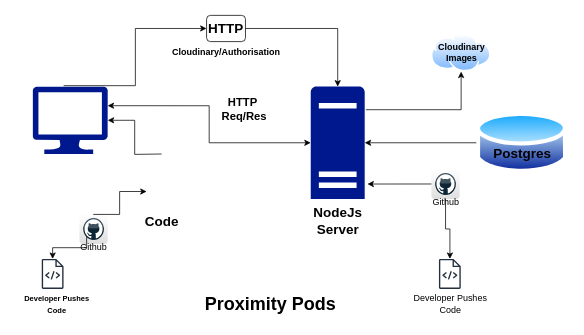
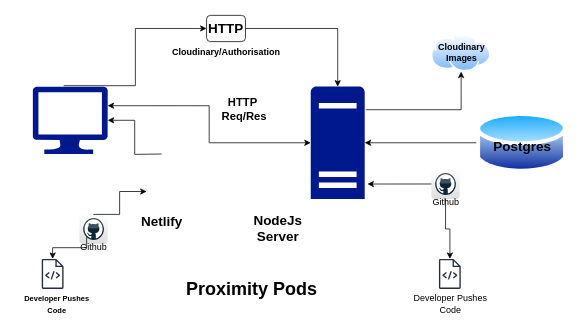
node "Postgres": moved (522, 154) -> (522, 147)
node "Code": label "Code" -> "Netlify"
node "NodeJs Server": moved (338, 222) -> (278, 229)
node "Proximity Pods": moved (270, 304) -> (252, 289)
